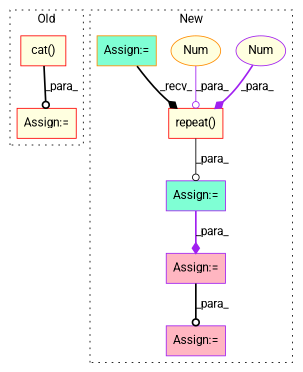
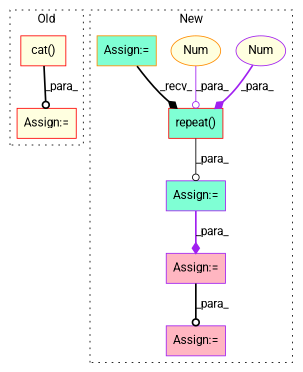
node "repeat()": fillcolor lightyellow -> aquamarine
